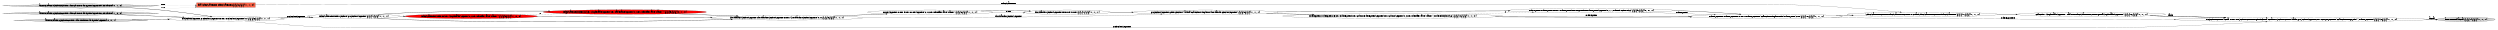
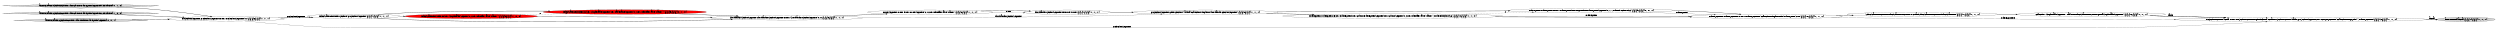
node "final SelectStatement selectStatement@@@2@@@['1', '1', '0']": removed
